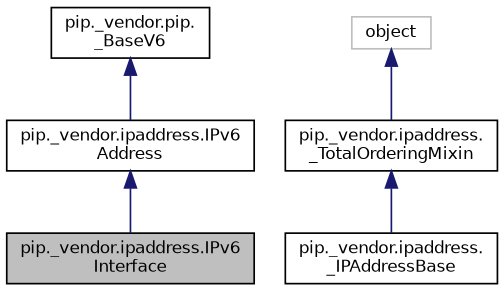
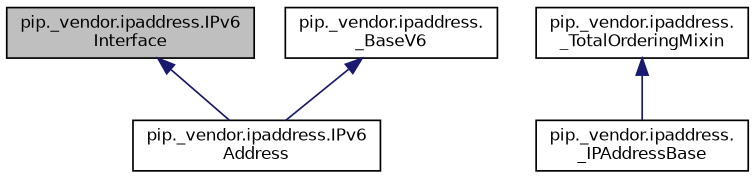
node "pip._vendor.pip. _BaseV6": label "pip._vendor.pip. _BaseV6" -> "pip._vendor.ipaddress. _BaseV6"
node "object": removed
edge "pip._vendor.ipaddress.IPv6 Interface" -> "pip._vendor.ipaddress.IPv6 Address": reversed
